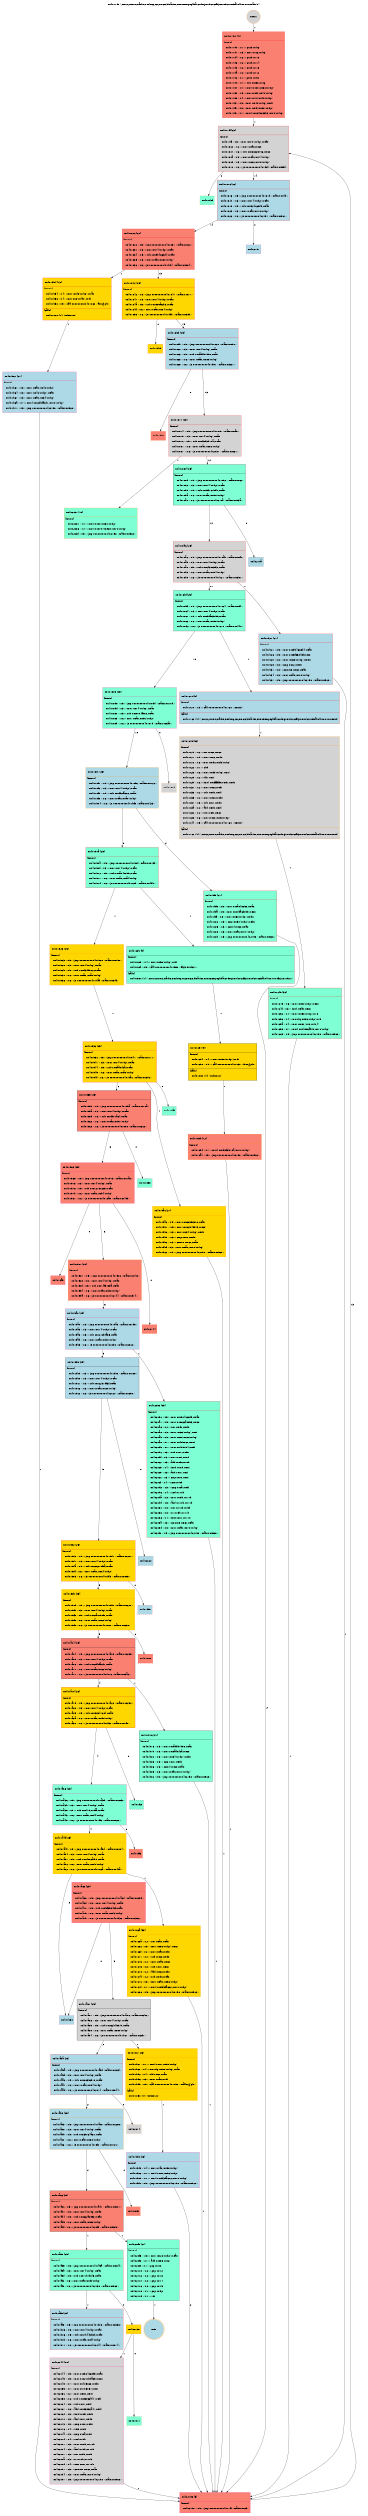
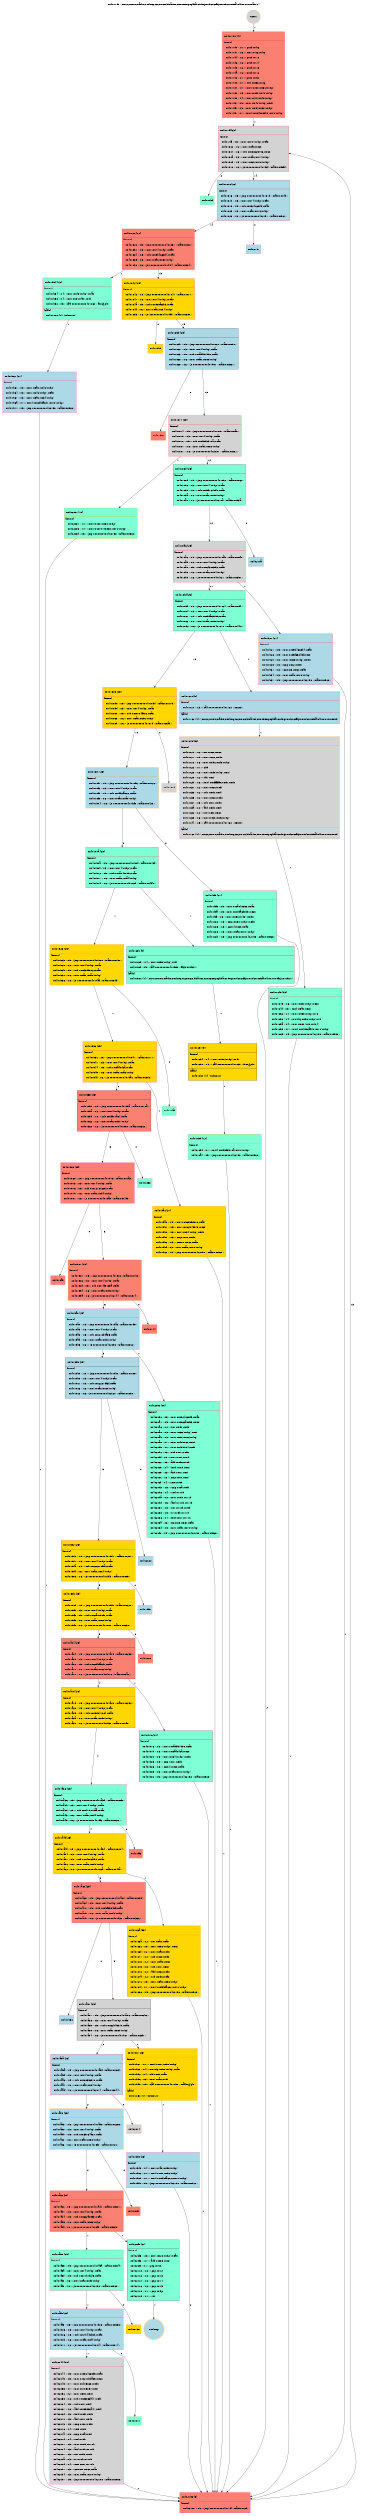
node "0x401b54 [13]": fillcolor gold -> aquamarine
node "0x40185b [25]": color red -> black
node "0x4018d8 [25]": fillcolor aquamarine -> gold
edge "0x40193c [25]" -> "0x401daf": now "0x401923 [25]" -> "0x401daf"
node "0x401c9d [12]": fillcolor salmon -> aquamarine
edge "0x40196e [25]" -> "0x402144": now "0x401987 [25]" -> "0x402144"
edge "0x402031 [19]" -> "0x402198 [5]": added, label "1"
node "0x401fc9": removed
edge "0x401a4f [25]" -> "0x401b3c": now "0x401a4f [25]" -> "0x401a68 [25]"
node "0x401acc [25]": color black -> red
node "Exit": label "Exit" -> "Desktop"
edge "0x402138" -> "0x402044 [88]": now "0x401afe [25]" -> "0x402044 [88]"
edge "0x402138" -> "0x401b17": now "0x401afe [25]" -> "0x401b17"
